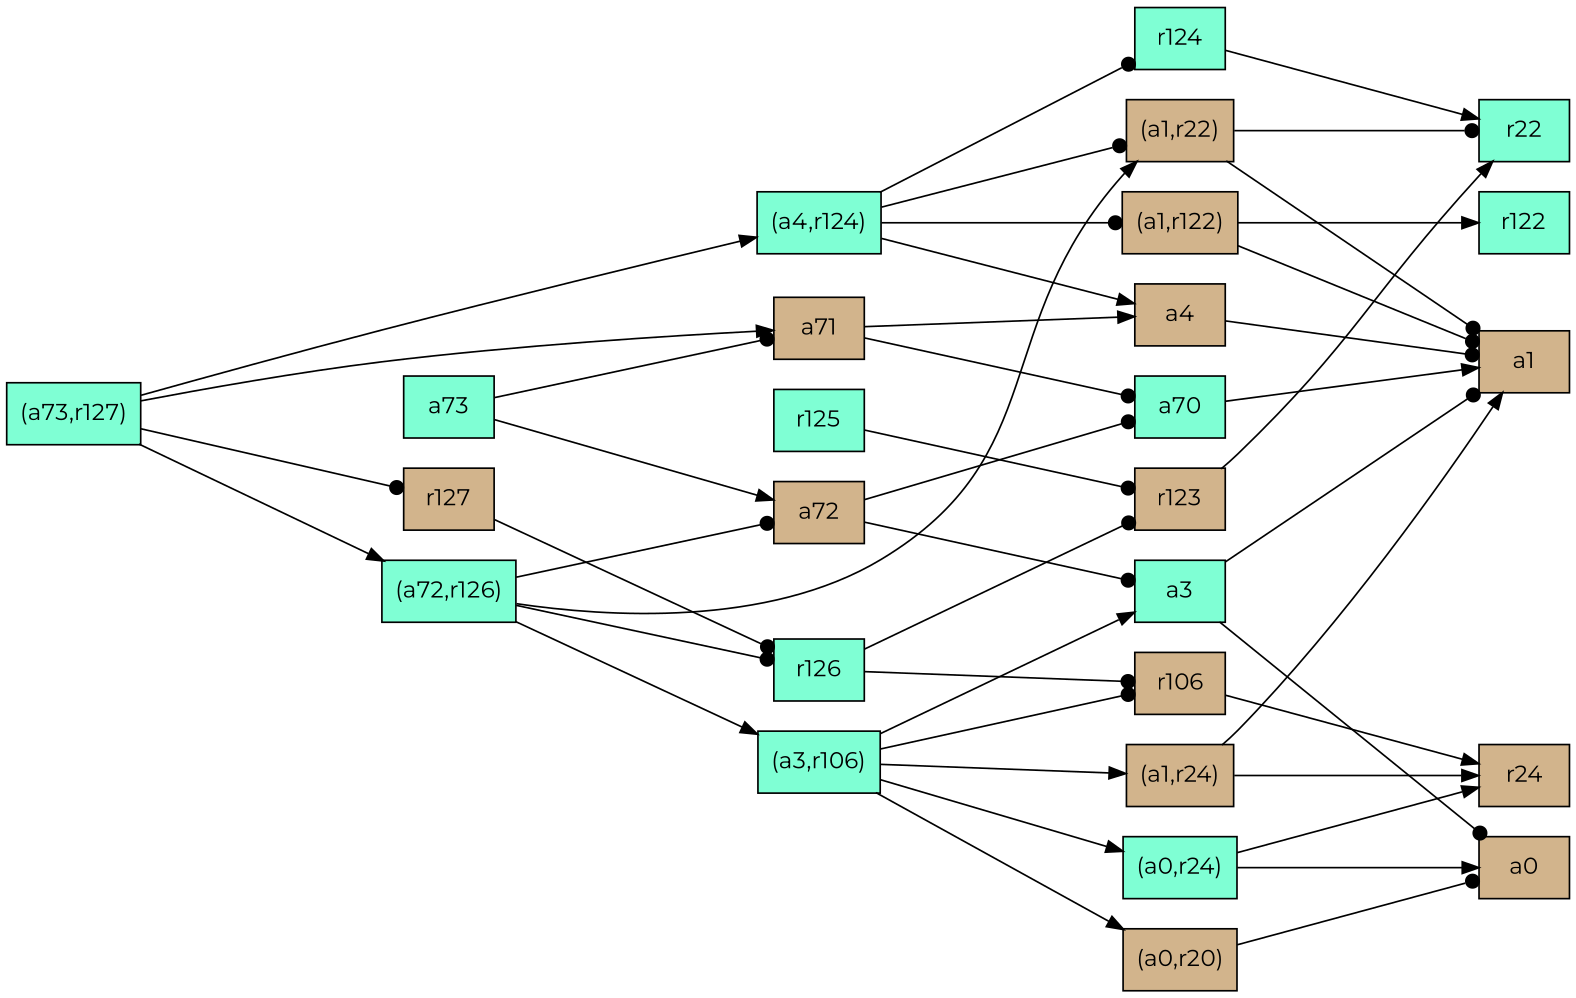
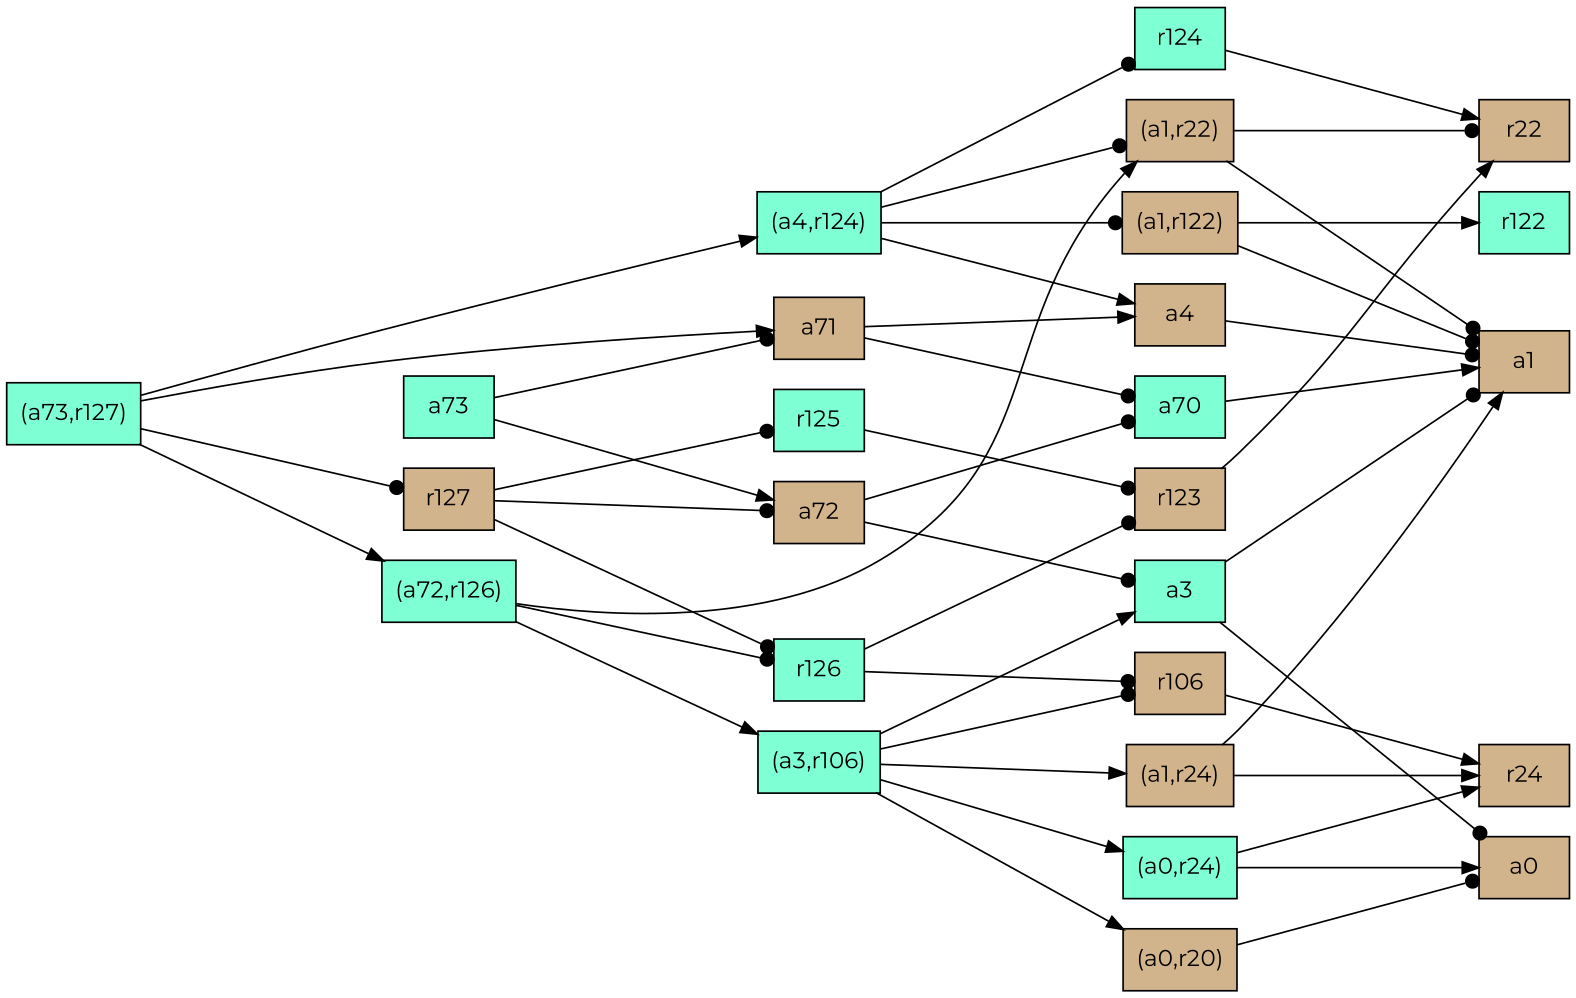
node "r22": fillcolor aquamarine -> tan
edge "r127" -> "r125": added
edge "(a72,r126)" -> "a72": now "r127" -> "a72"
